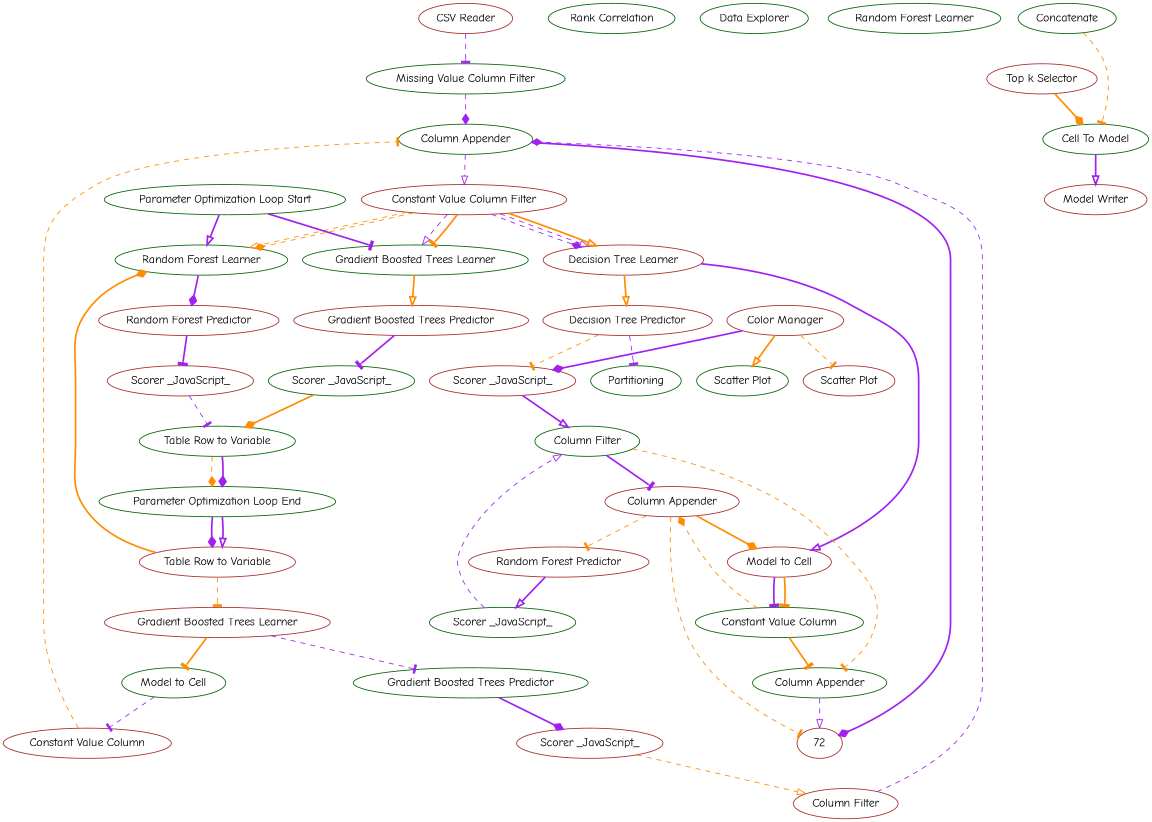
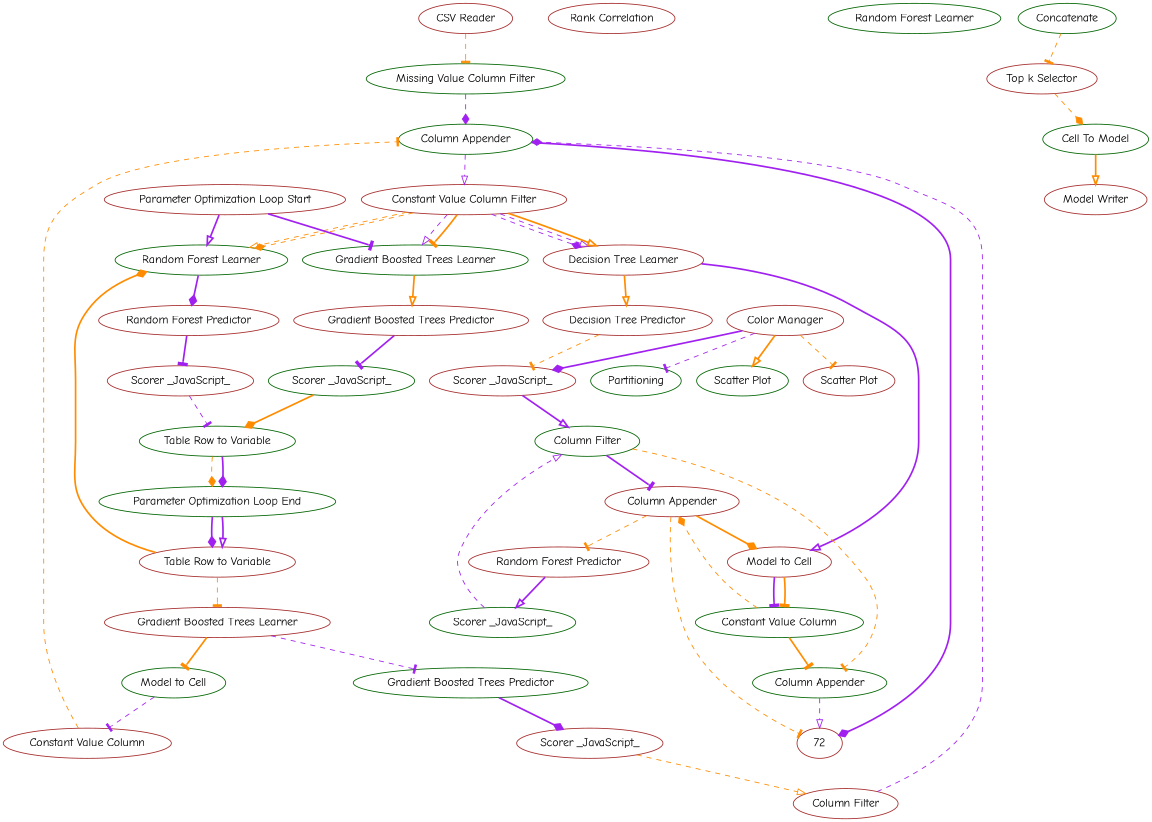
node "Rank Correlation": color darkgreen -> brown
node "Data Explorer": removed
edge "CSV Reader" -> "Missing Value Column Filter": color purple -> darkorange
edge "Concatenate" -> "Cell To Model": now "Concatenate" -> "Top k Selector"
edge "Top k Selector" -> "Cell To Model": style bold -> dashed
edge "Cell To Model" -> "Model Writer": color purple -> darkorange
node "Parameter Optimization Loop Start": color darkgreen -> brown
edge "Decision Tree Predictor" -> "Partitioning": now "Color Manager" -> "Partitioning"
